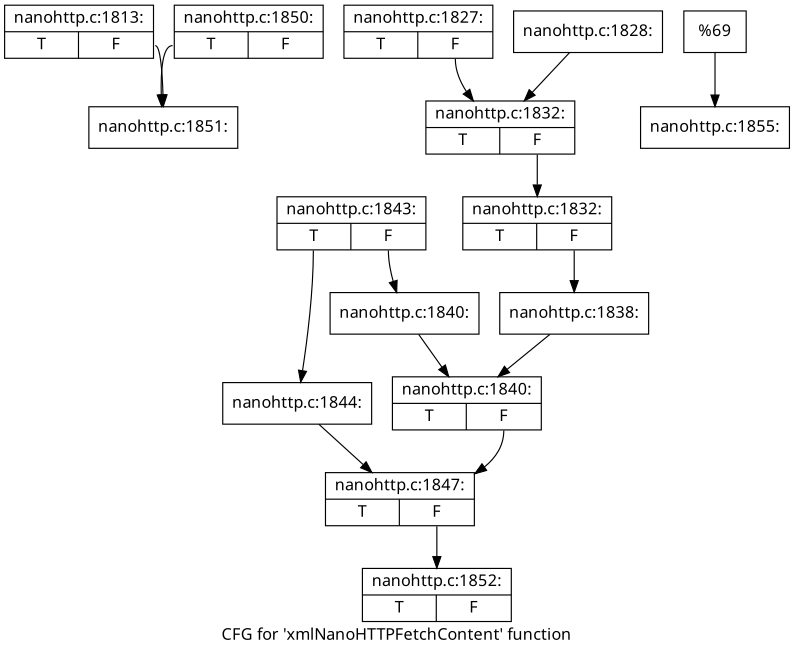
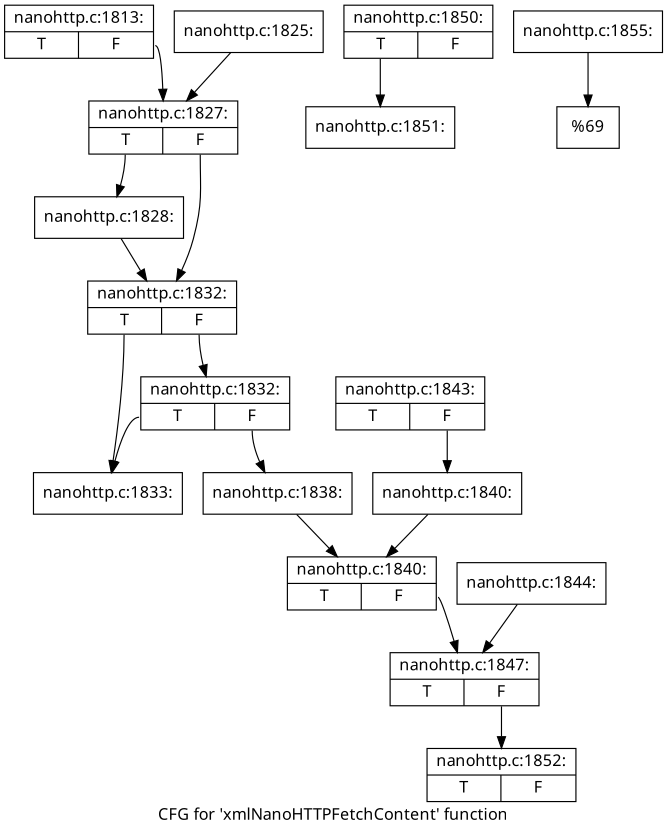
node "nanohttp.c:1825:": added
edge "nanohttp.c:1813:" -> "nanohttp.c:1851:": now "nanohttp.c:1813:" -> "nanohttp.c:1827:"
edge "%69" -> "nanohttp.c:1855:": reversed
edge "nanohttp.c:1827:" -> "nanohttp.c:1828:": added
edge "nanohttp.c:1843:" -> "nanohttp.c:1844:": removed
node "nanohttp.c:1833:": added
